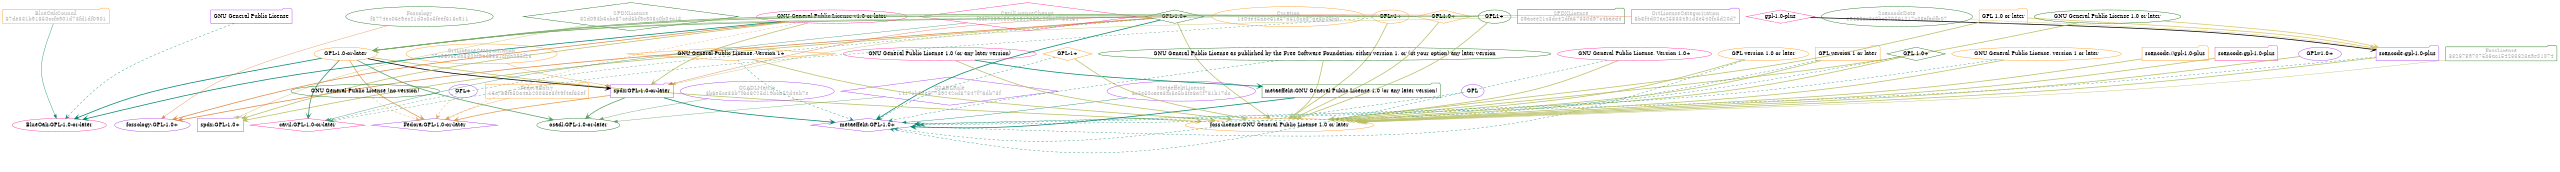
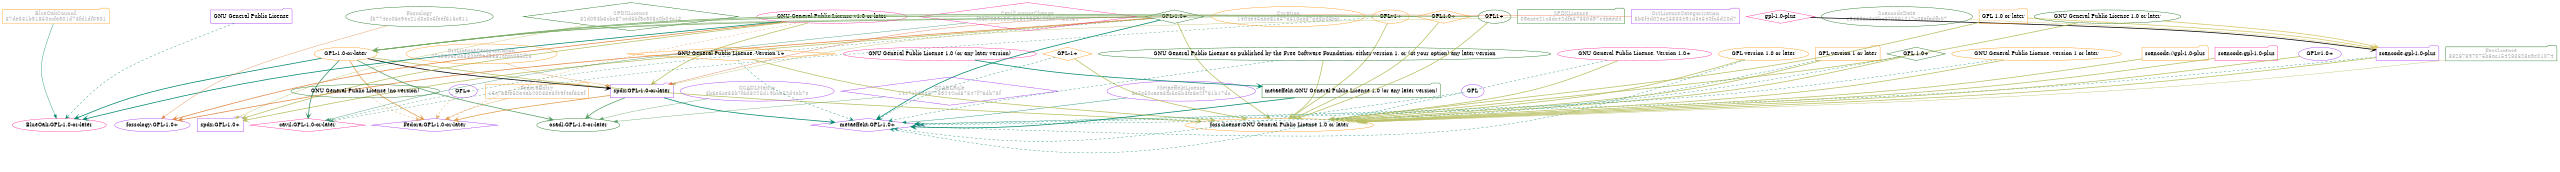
edge "GNU General Public License 1.0 (or any later version)" -> "foss-license:GNU General Public License 1.0 or later": removed
